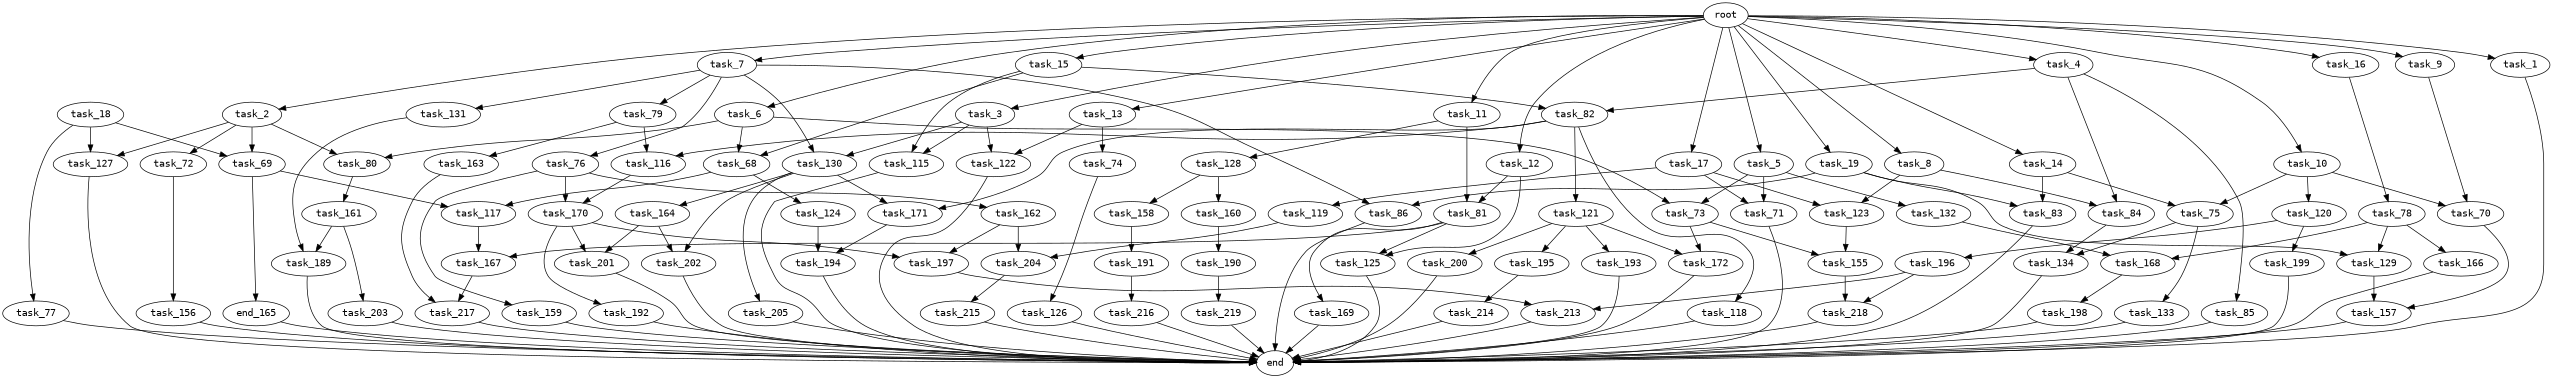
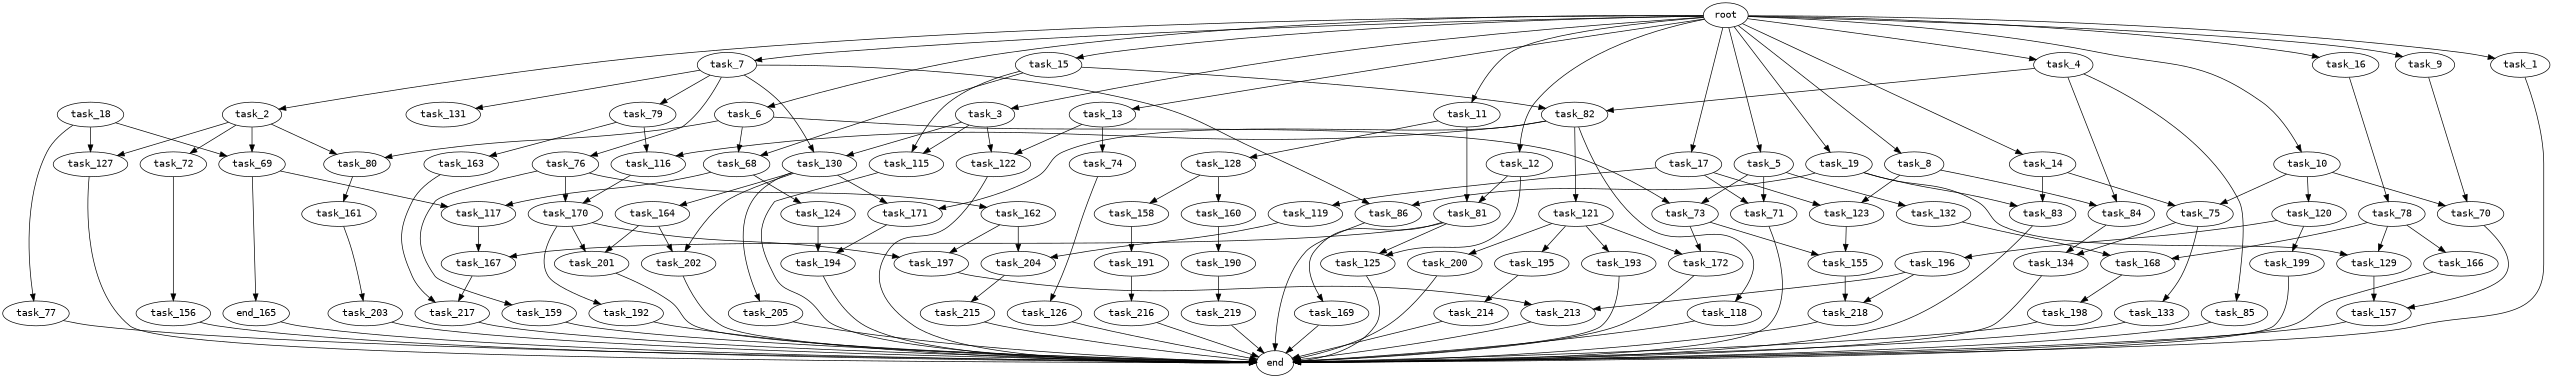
node "task_189": removed
